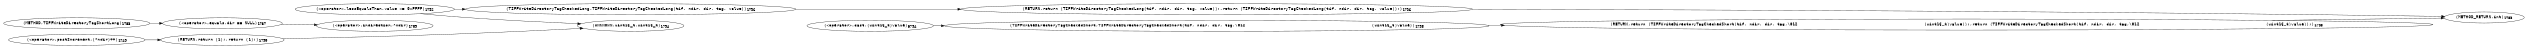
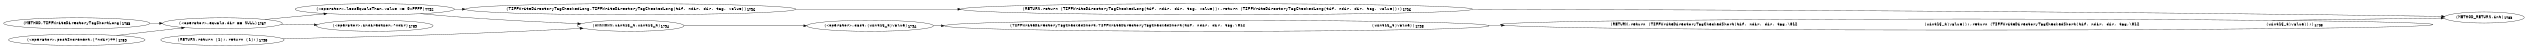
node "(<operator>.lessEqualsThan,value <= 0xFFFF)": text "1792" -> "7792"
edge "(<operator>.equals,dir == NULL)" -> "(<operator>.lessEqualsThan,value <= 0xFFFF)": added
node "(<operator>.cast,(uint16_t)value)": text "5794" -> "1794"
edge "(UNKNOWN,uint16_t,uint16_t)" -> "(<operator>.cast,(uint16_t)value)": added
node "(<operator>.postIncrement,(*ndir)++)": text "1749" -> "1789"
edge "(<operator>.postIncrement,(*ndir)++)" -> "(RETURN,return (1);,return (1);)": now "(<operator>.postIncrement,(*ndir)++)" -> "(<operator>.equals,dir == NULL)"
